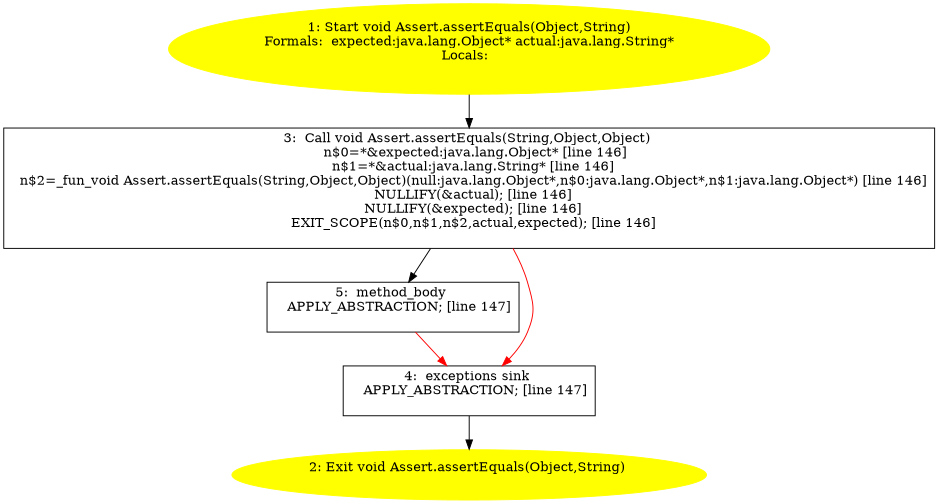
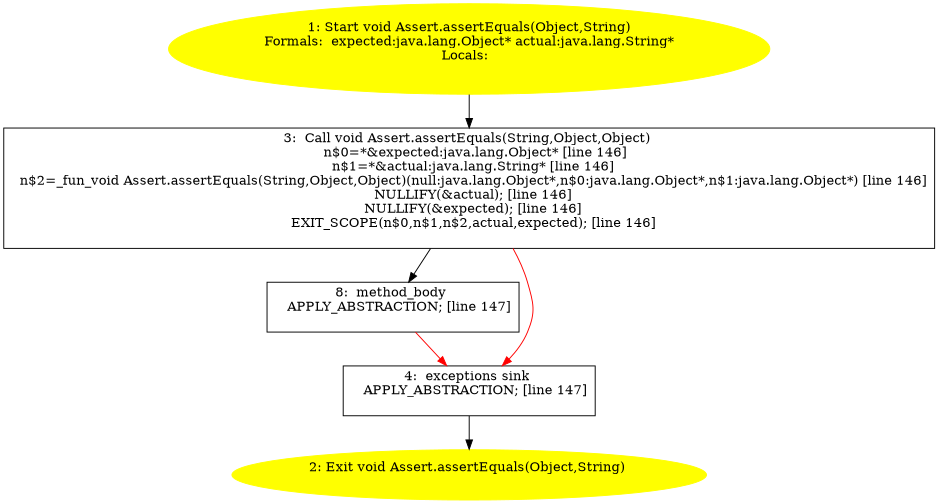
node "5:  method_body APPLY_ABSTRACTION; [line 147]": label "5:  method_body APPLY_ABSTRACTION; [line 147]" -> "8:  method_body APPLY_ABSTRACTION; [line 147]"
